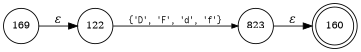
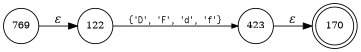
node "169": label "169" -> "769"
node "823": label "823" -> "423"
node "160": label "160" -> "170"
